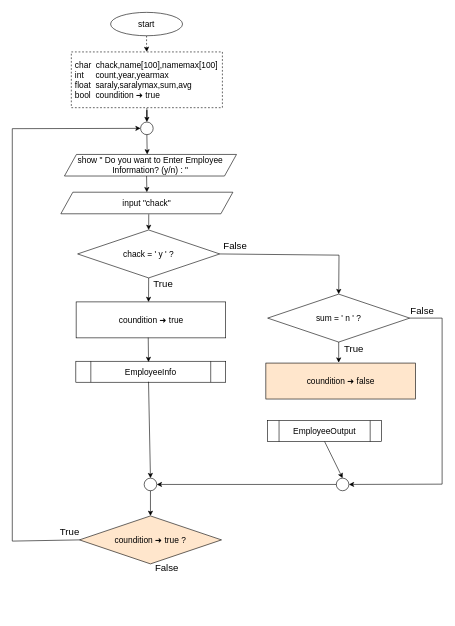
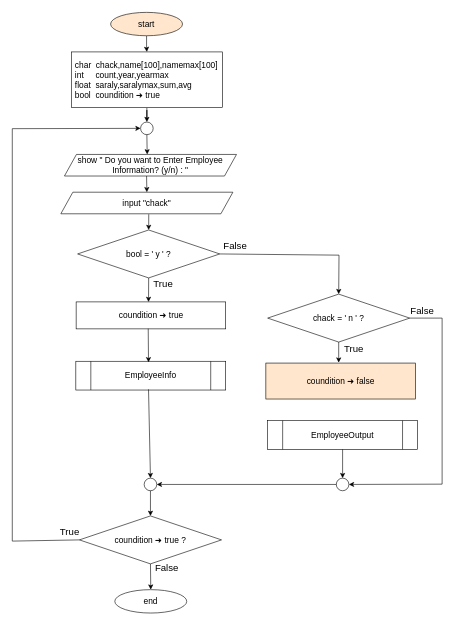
node "start": fillcolor #ffffff -> #ffe6cc
edge "start" -> "char chack,name[100],namemax[100] int count,year,yearmax float saraly,saralymax,sum,avg bool coundition ➜ true": style dashed -> solid
node "char chack,name[100],namemax[100] int count,year,yearmax float saraly,saralymax,sum,avg bool coundition ➜ true": style dashed -> solid
node "chack = ' y ' ?": label "chack = ' y ' ?" -> "bool = ' y ' ?"
node "sum = ' n ' ?": label "sum = ' n ' ?" -> "chack = ' n ' ?"
node "coundition ➜ true": size 150x36 -> 150x27
node "EmployeeInfo": size 150x21 -> 150x29
node "EmployeeOutput": size 114x21 -> 150x29
node "coundition ➜ true ?": fillcolor #ffe6cc -> #ffffff
edge "coundition ➜ true ?" -> "end": added
node "end": added
